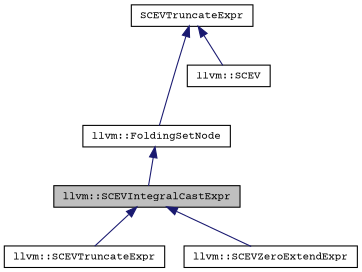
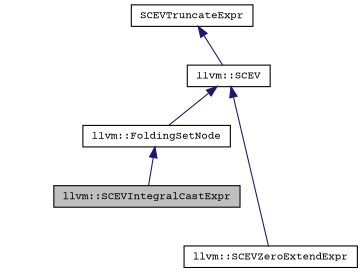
edge "llvm::FoldingSetNode" -> "SCEVTruncateExpr": now "llvm::FoldingSetNode" -> "llvm::SCEV"
edge "llvm::SCEVZeroExtendExpr" -> "llvm::SCEVIntegralCastExpr": now "llvm::SCEVZeroExtendExpr" -> "llvm::SCEV"
node "llvm::SCEVTruncateExpr": removed
